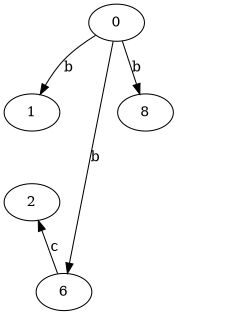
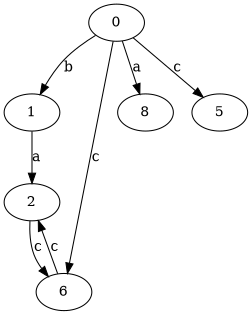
edge "0" -> "8": label "b" -> "a"
node "5": added
edge "1" -> "2": added, label "a"
edge "0" -> "6": label "b" -> "c"
edge "2" -> "6": added, label "c"
